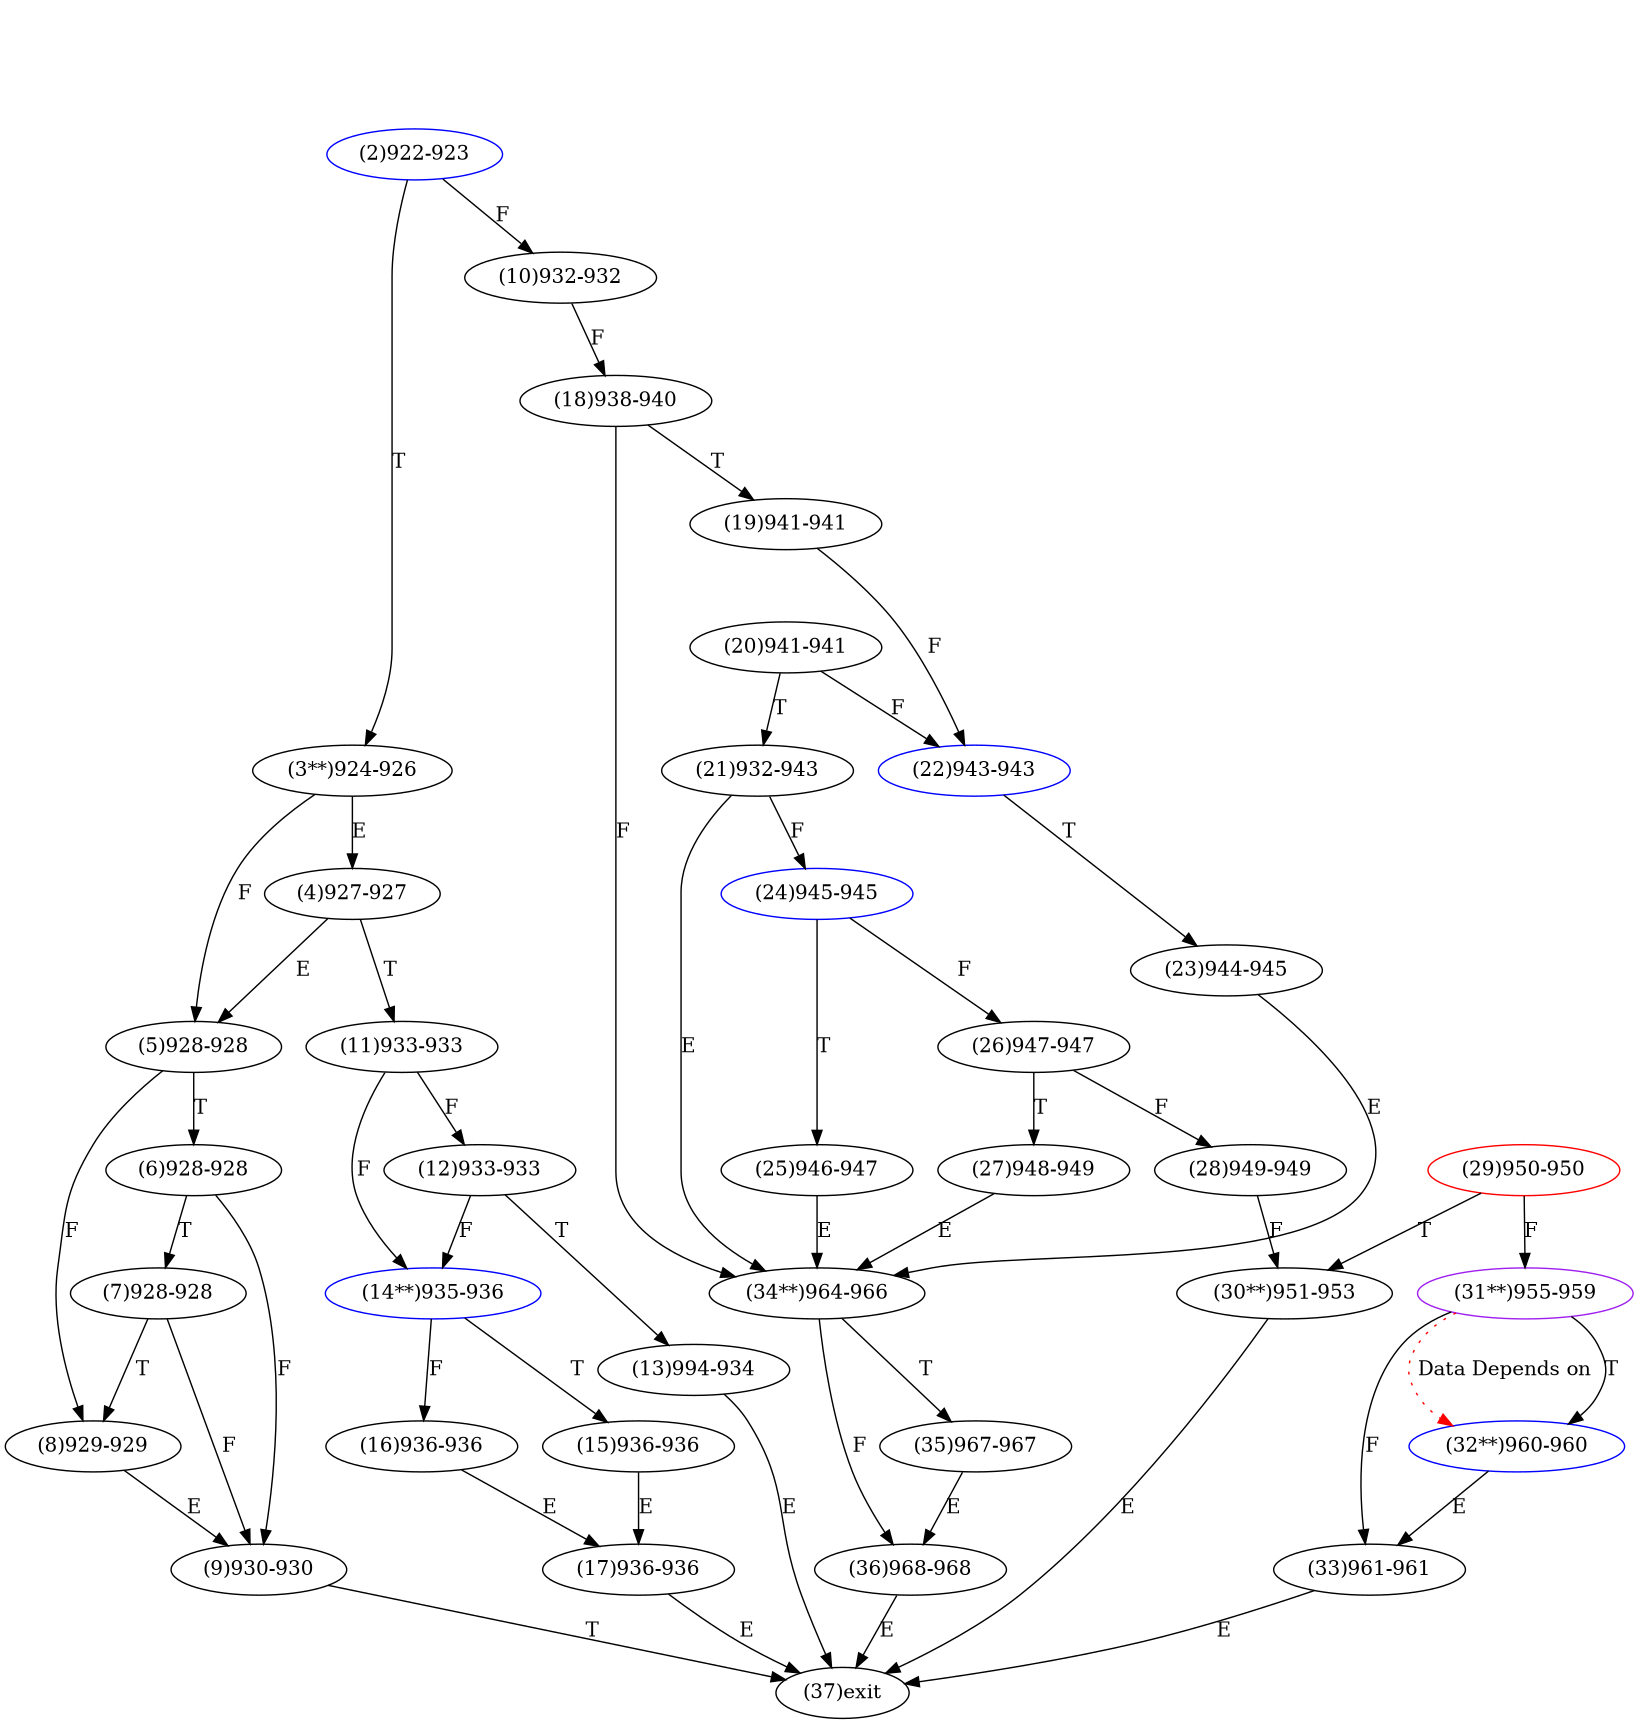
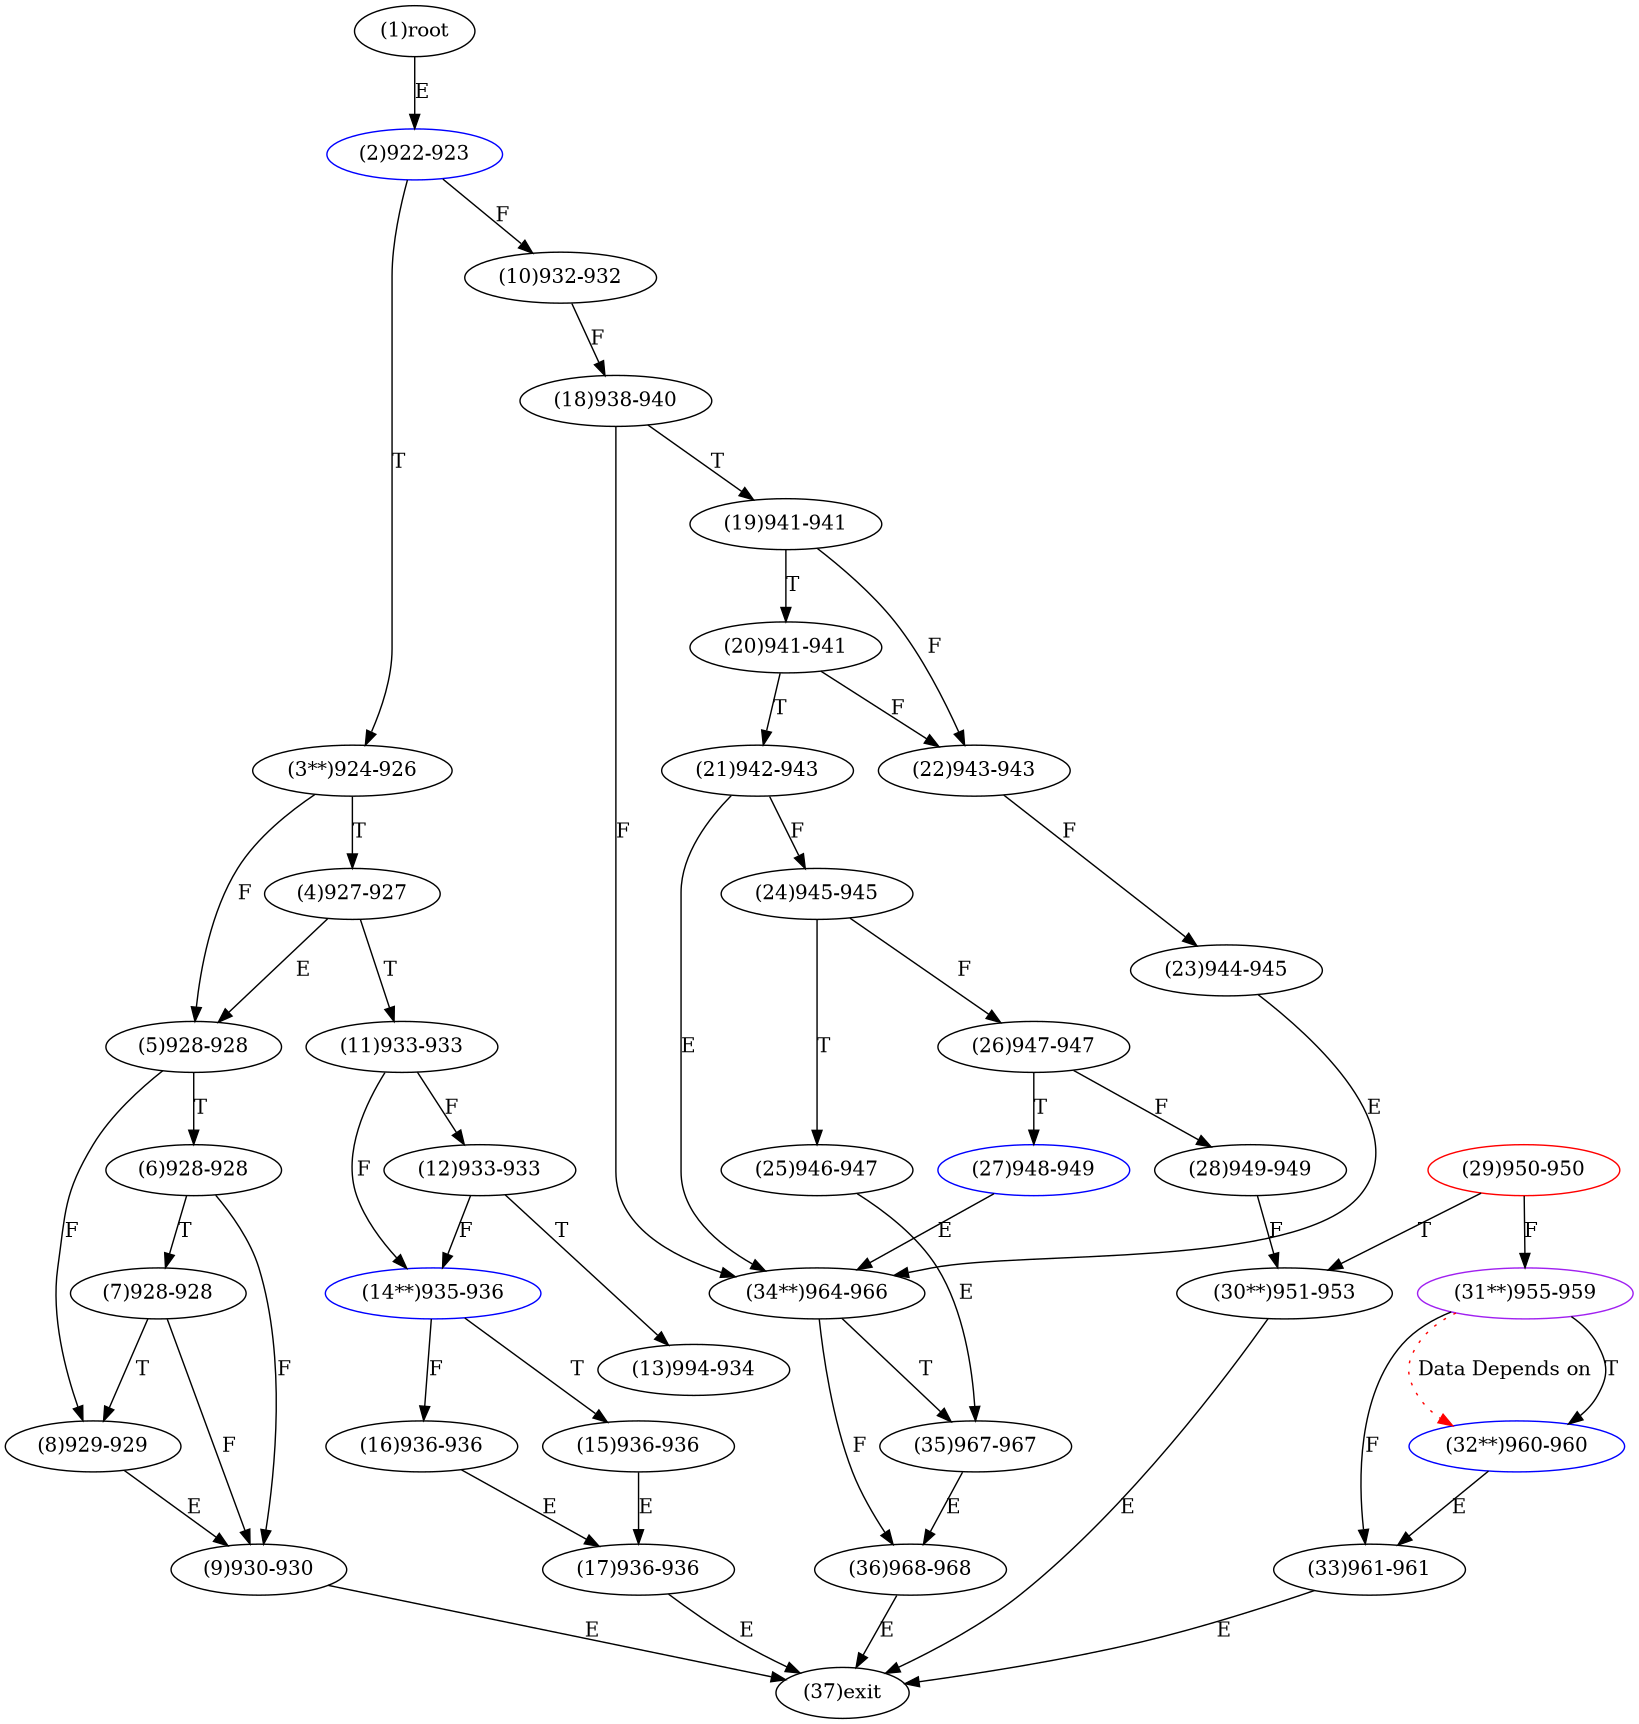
node "(1)root": added
edge "(19)941-941" -> "(20)941-941": added, label "T"
node "(21)932-943": label "(21)932-943" -> "(21)942-943"
node "(22)943-943": color blue -> black
edge "(3**)924-926" -> "(4)927-927": label "E" -> "T"
edge "(22)943-943" -> "(23)944-945": label "T" -> "F"
node "(24)945-945": color blue -> black
node "(27)948-949": color black -> blue
edge "(25)946-947" -> "(34**)964-966": now "(25)946-947" -> "(35)967-967"
edge "(13)994-934" -> "(37)exit": removed, label "E"
edge "(9)930-930" -> "(37)exit": label "T" -> "E"
